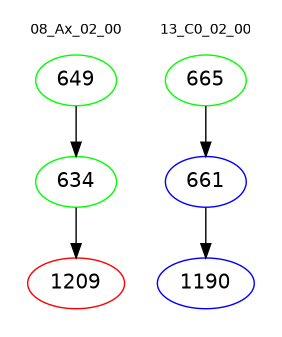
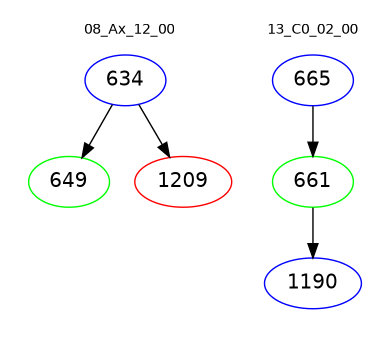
cluster "08_Ax_02_00": label "08_Ax_02_00" -> "08_Ax_12_00"
node "665": color green -> blue
edge "649" -> "634": reversed
node "634": color green -> blue
node "661": color blue -> green
